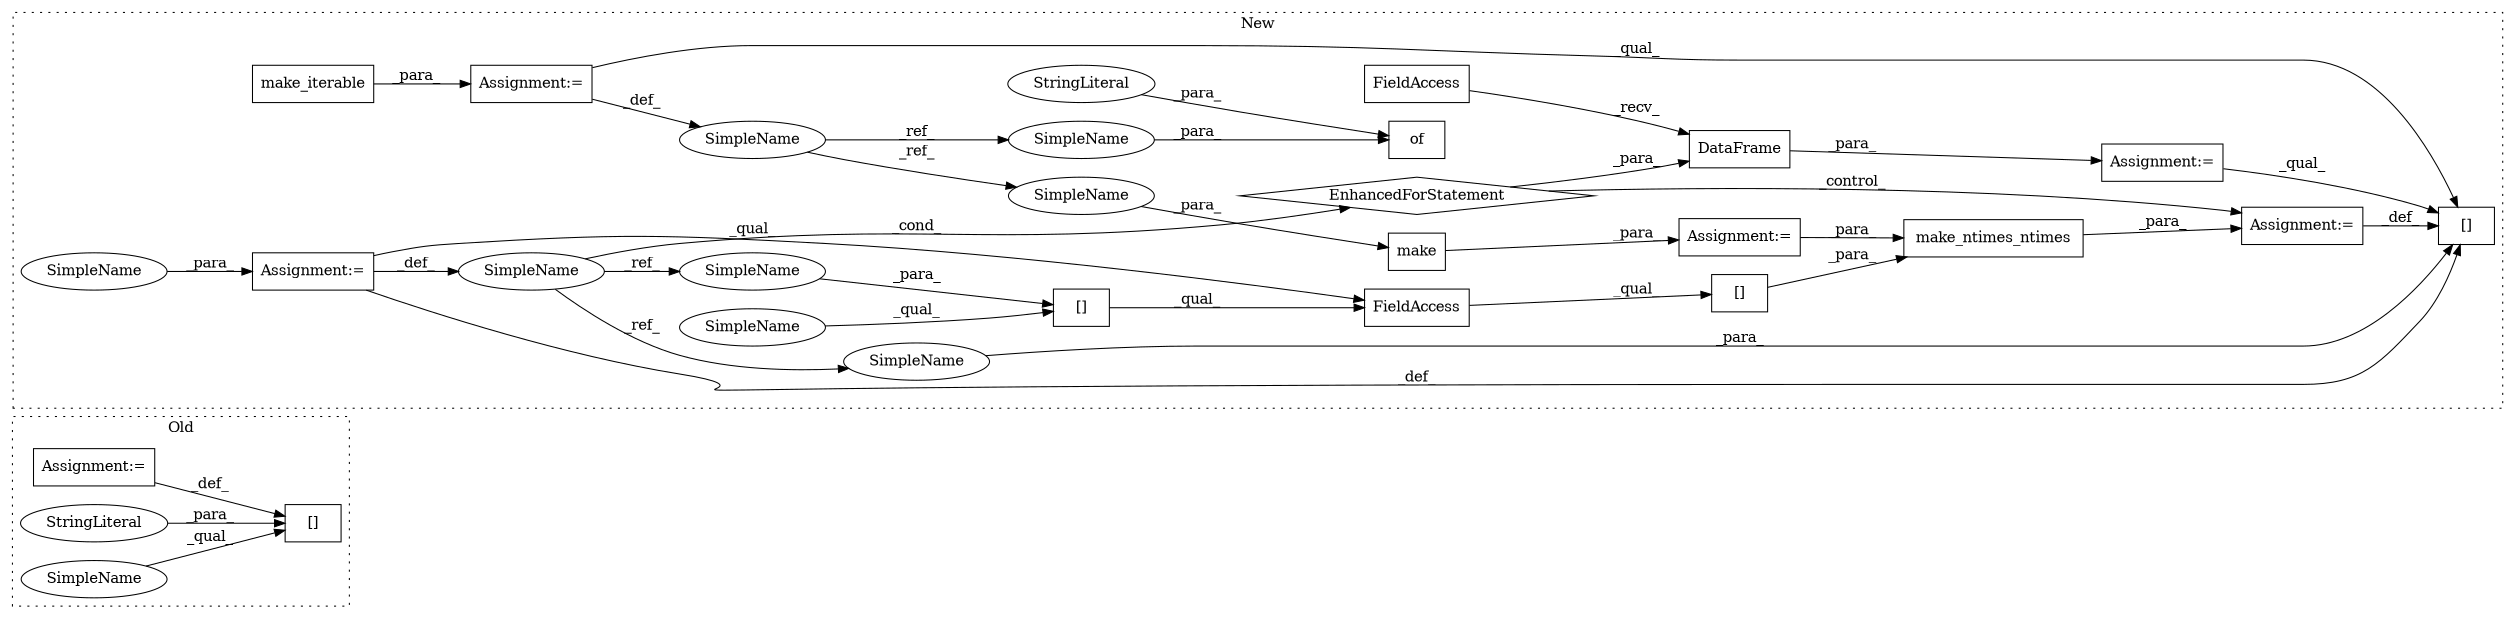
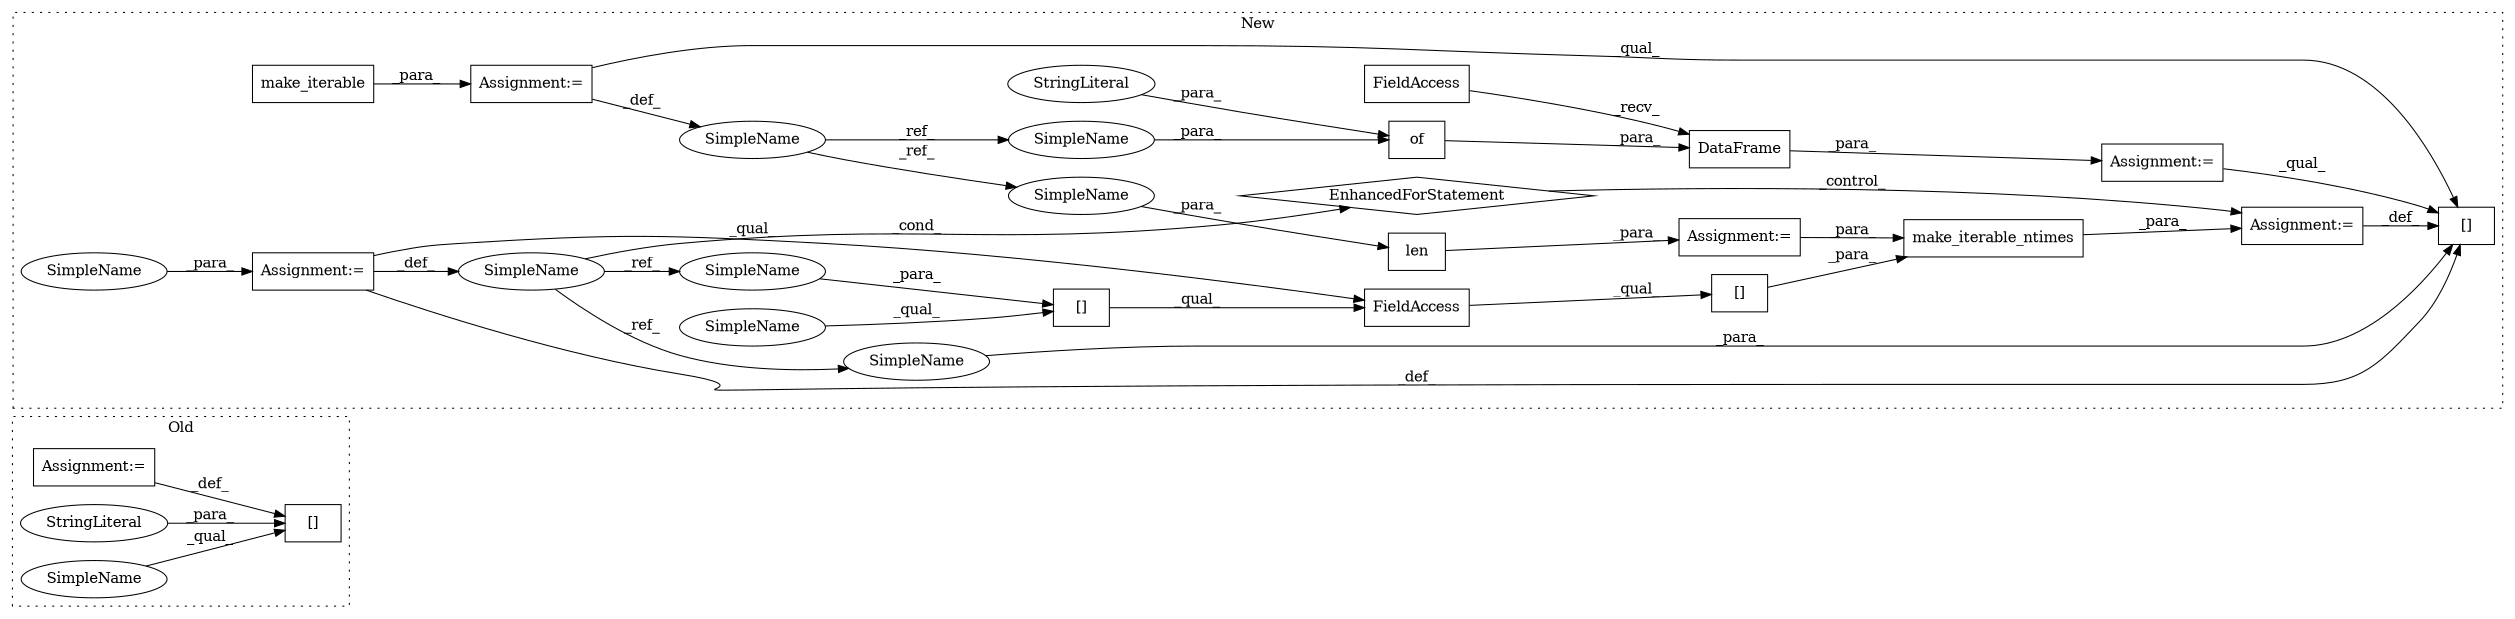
edge "EnhancedForStatement" -> "DataFrame": now "of" -> "DataFrame"
node "make_ntimes_ntimes": label "make_ntimes_ntimes" -> "make_iterable_ntimes"
node "make": label "make" -> "len"
